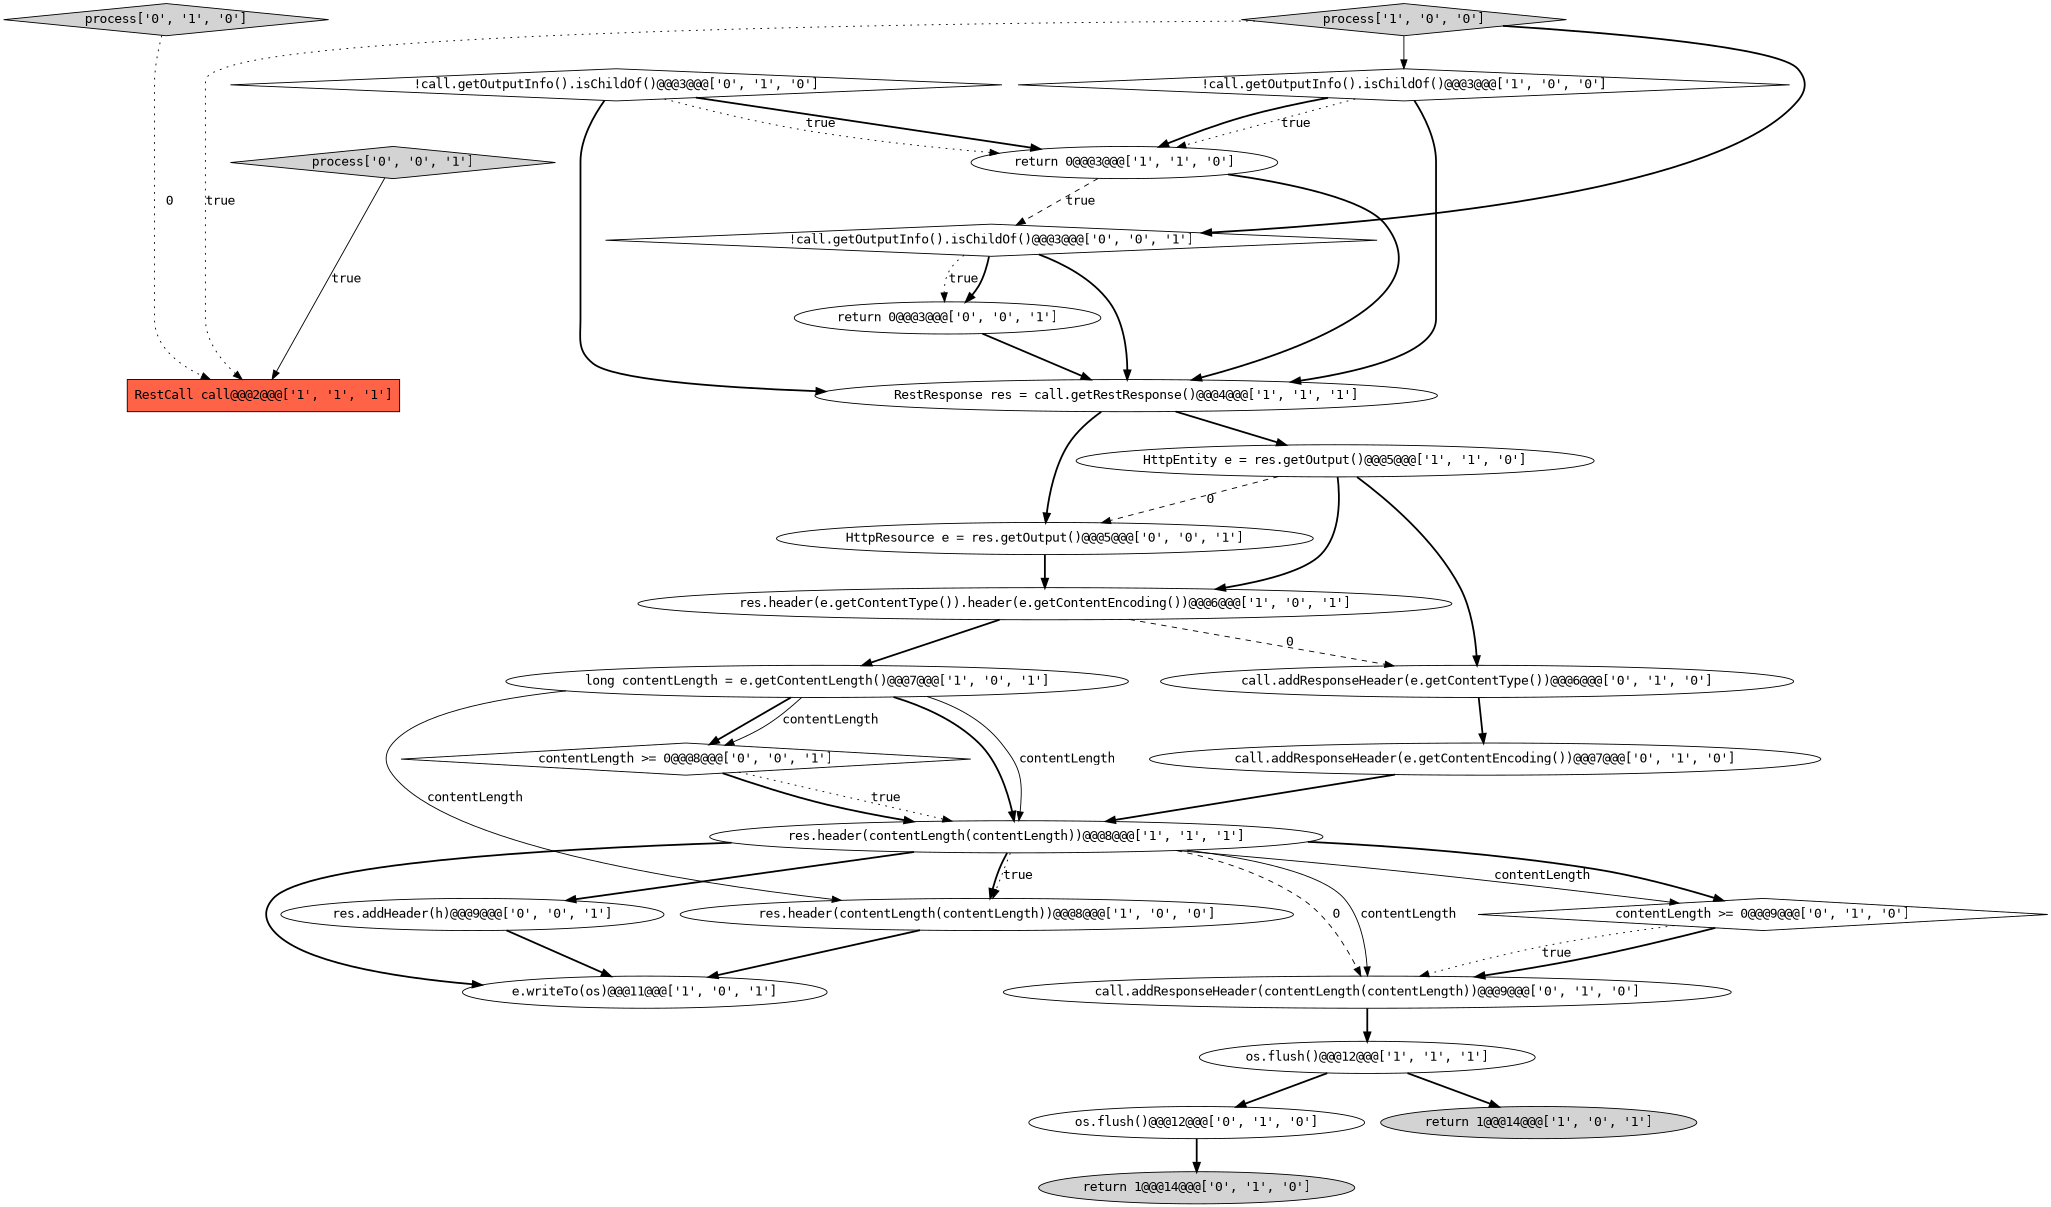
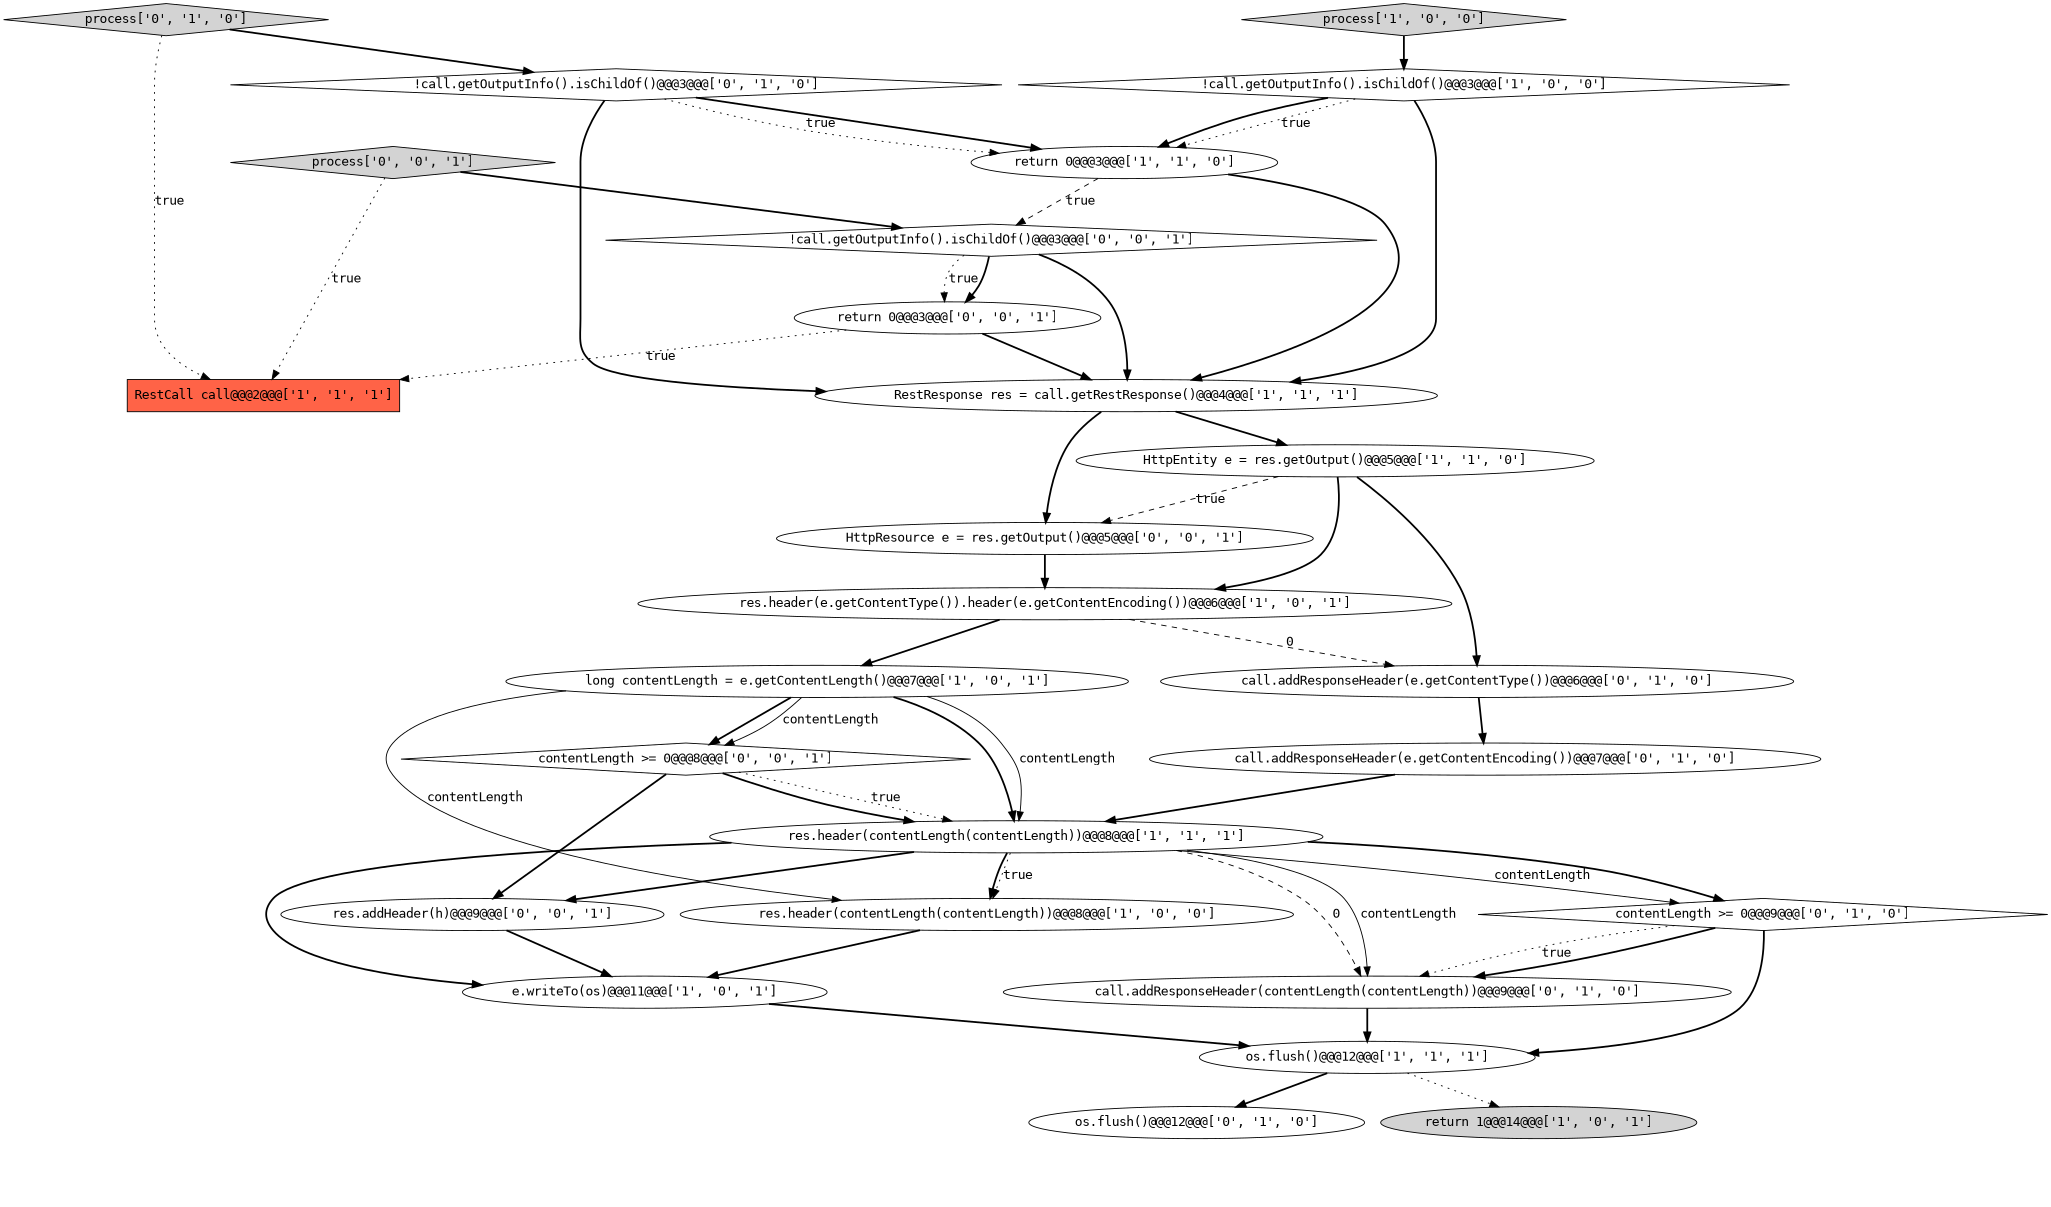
edge "process['1', '0', '0']" -> "RestCall call@@@2@@@['1', '1', '1']": now "return 0@@@3@@@['0', '0', '1']" -> "RestCall call@@@2@@@['1', '1', '1']"
edge "process['1', '0', '0']" -> "!call.getOutputInfo().isChildOf()@@@3@@@['1', '0', '0']": style solid -> bold
edge "process['0', '1', '0']" -> "!call.getOutputInfo().isChildOf()@@@3@@@['0', '1', '0']": added
edge "process['1', '0', '0']" -> "!call.getOutputInfo().isChildOf()@@@3@@@['0', '0', '1']": now "process['0', '0', '1']" -> "!call.getOutputInfo().isChildOf()@@@3@@@['0', '0', '1']"
edge "process['0', '1', '0']" -> "RestCall call@@@2@@@['1', '1', '1']": label "0" -> "true"
edge "process['0', '0', '1']" -> "RestCall call@@@2@@@['1', '1', '1']": style solid -> dotted
edge "HttpEntity e = res.getOutput()@@@5@@@['1', '1', '0']" -> "HttpResource e = res.getOutput()@@@5@@@['0', '0', '1']": label "0" -> "true"
edge "contentLength >= 0@@@8@@@['0', '0', '1']" -> "res.addHeader(h)@@@9@@@['0', '0', '1']": added
edge "e.writeTo(os)@@@11@@@['1', '0', '1']" -> "os.flush()@@@12@@@['1', '1', '1']": added
edge "contentLength >= 0@@@9@@@['0', '1', '0']" -> "os.flush()@@@12@@@['1', '1', '1']": added
edge "os.flush()@@@12@@@['1', '1', '1']" -> "return 1@@@14@@@['1', '0', '1']": style bold -> dotted
node "return 1@@@14@@@['0', '1', '0']": removed
